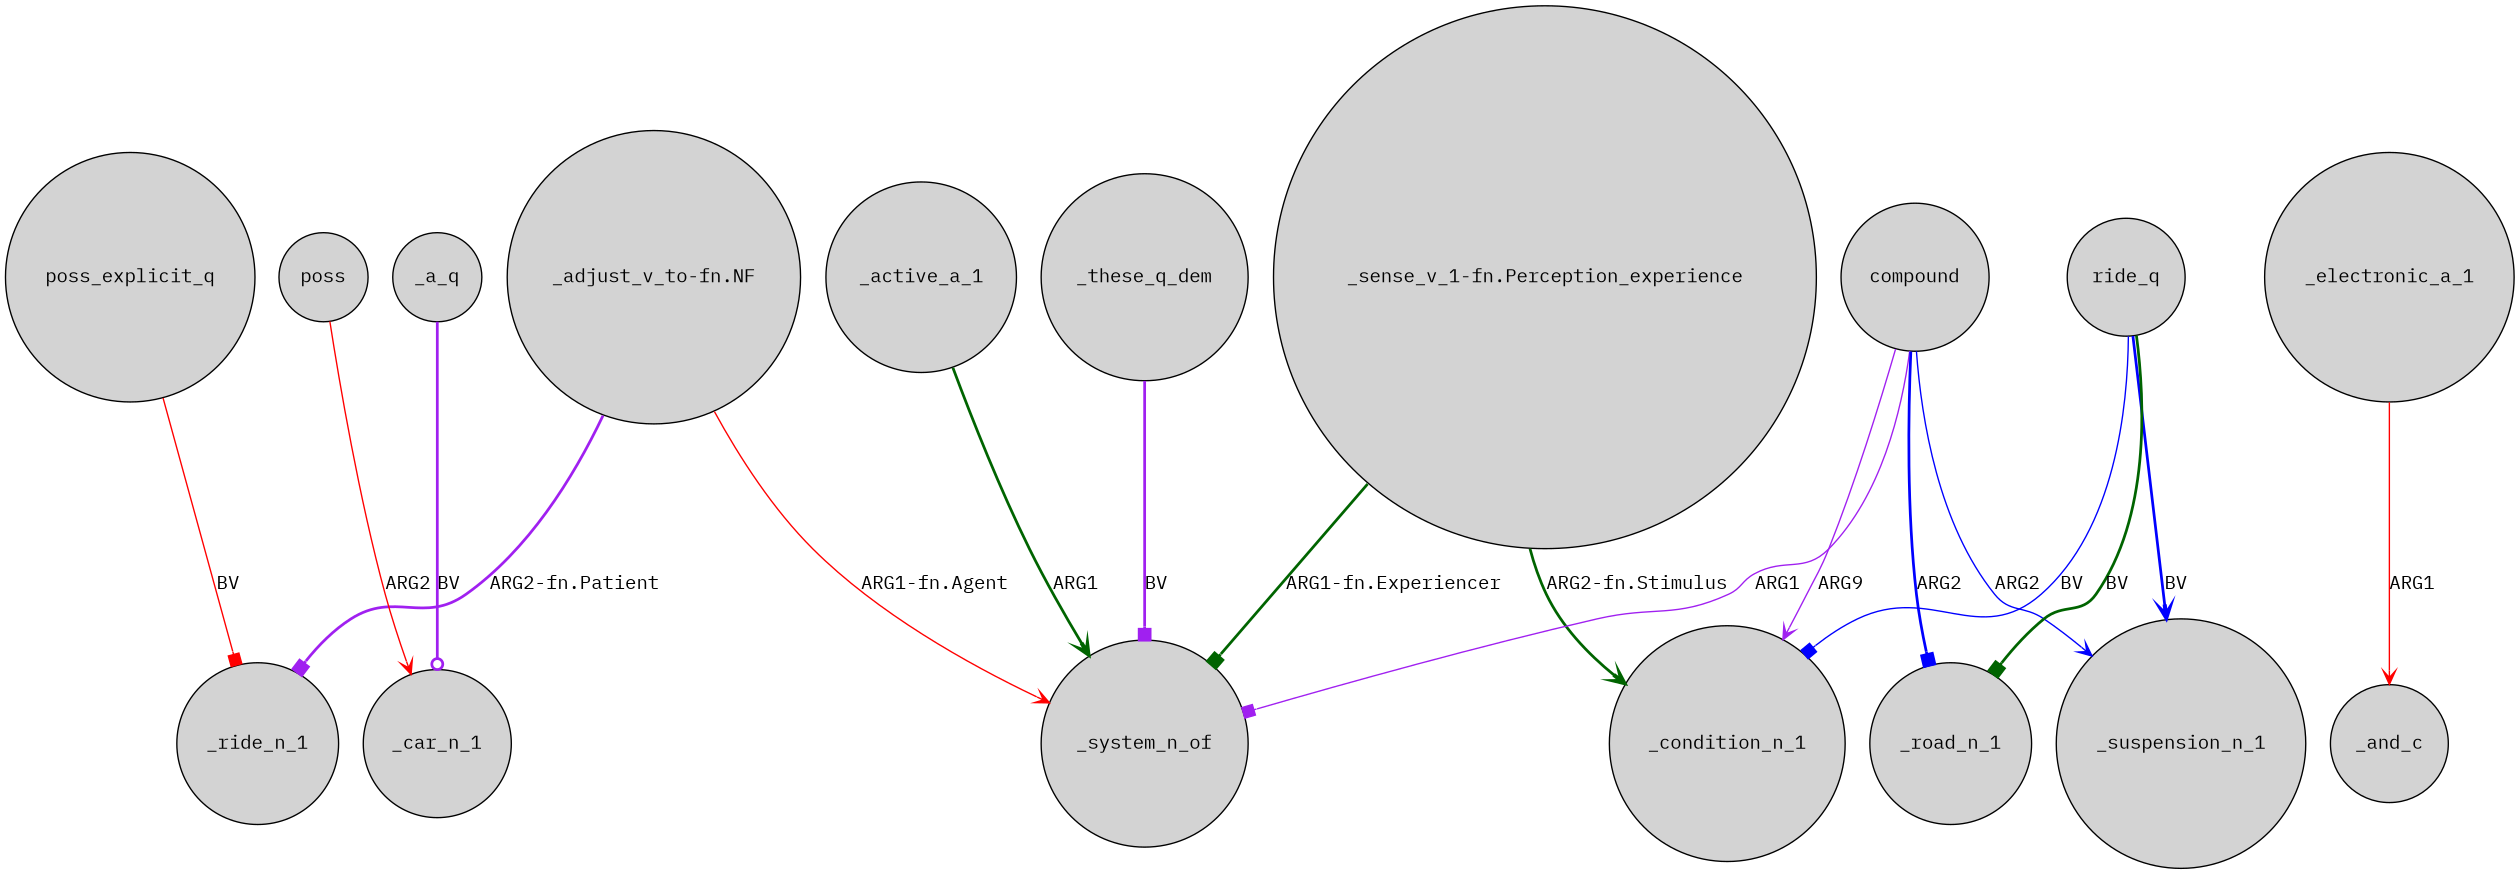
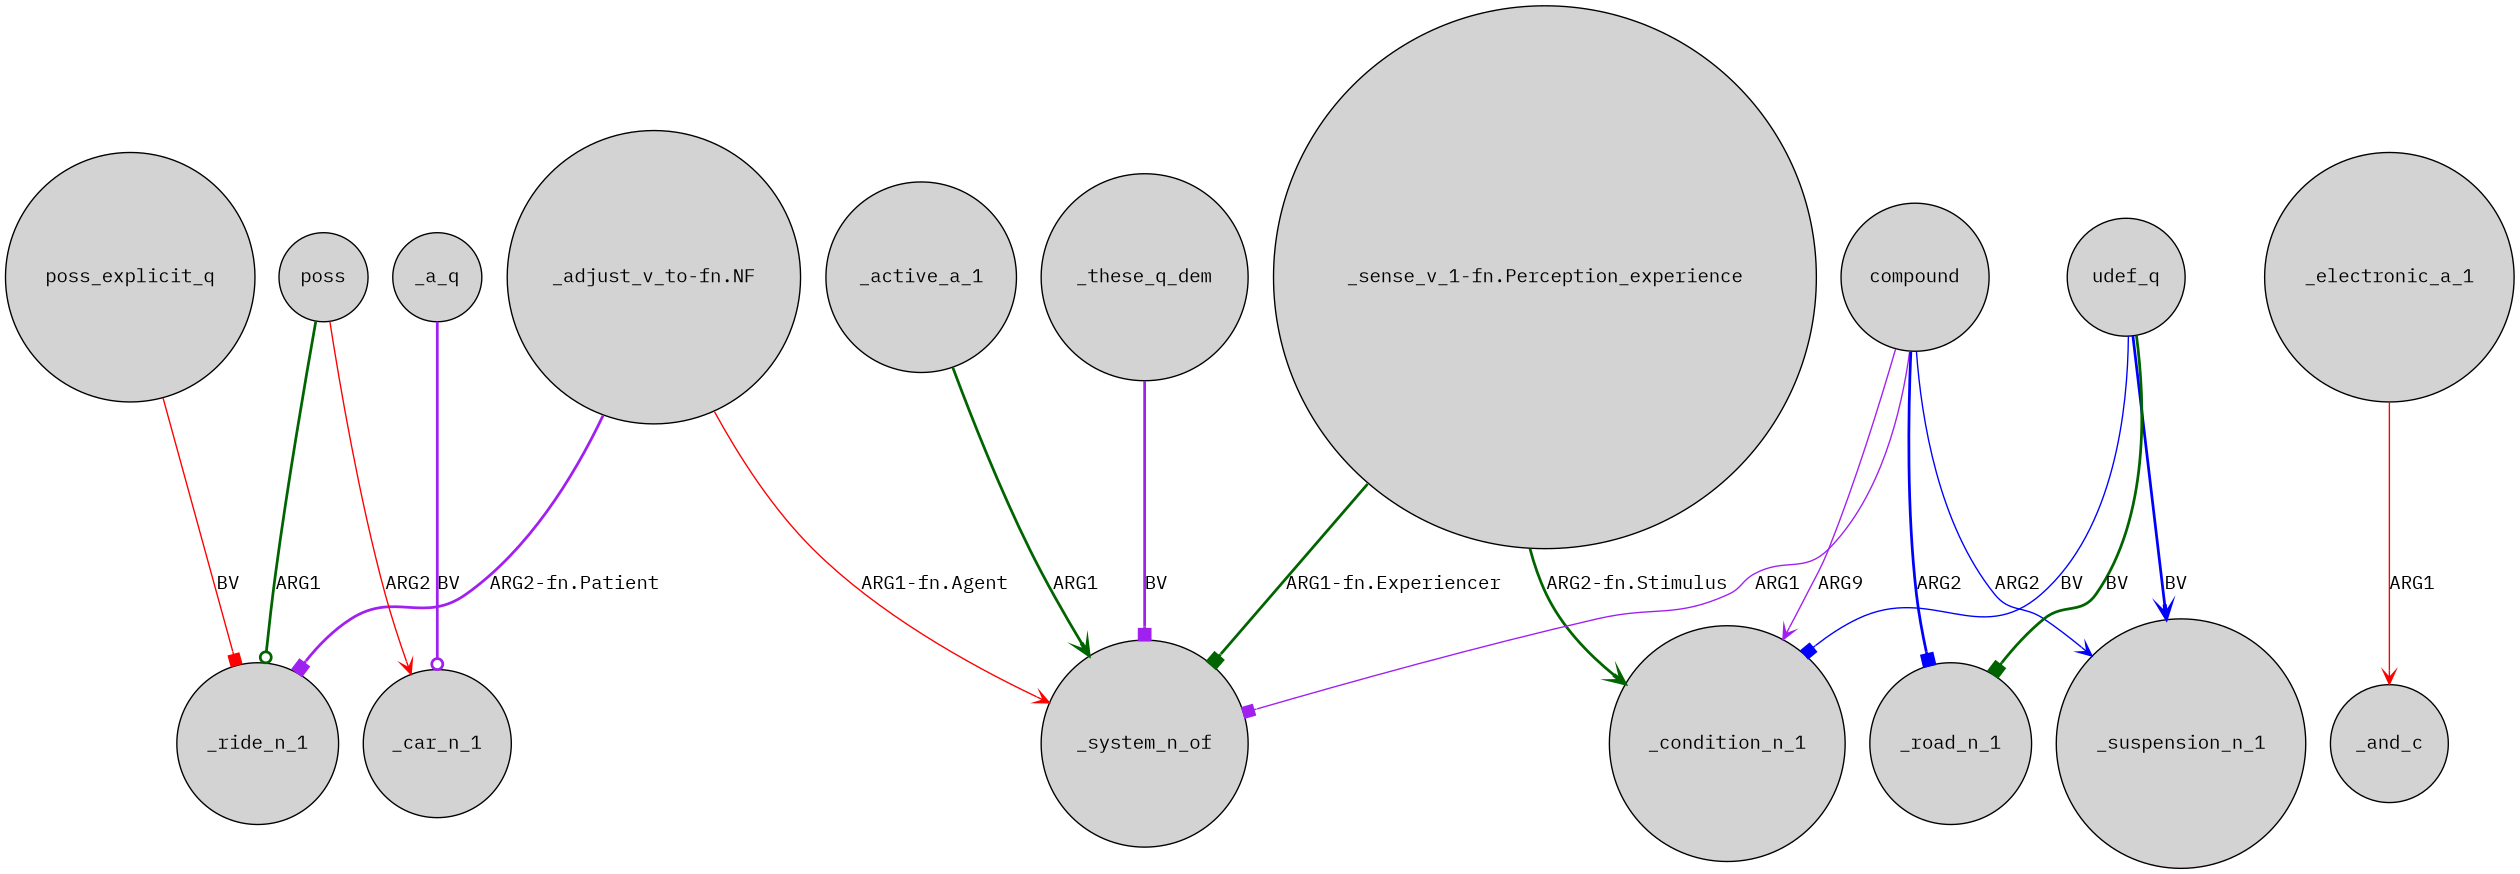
node "ride_q": label "ride_q" -> "udef_q"
edge "poss" -> "_ride_n_1": added, label "ARG1"
